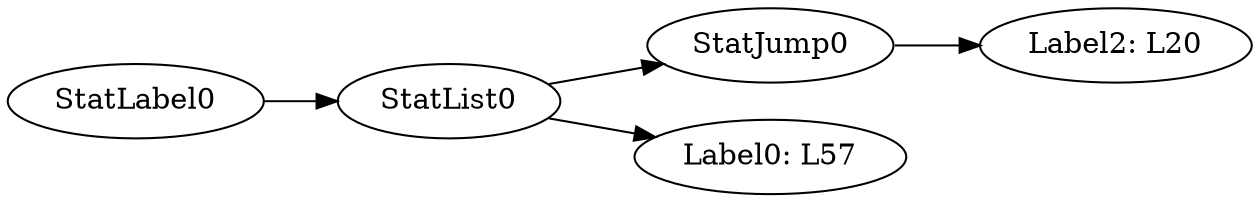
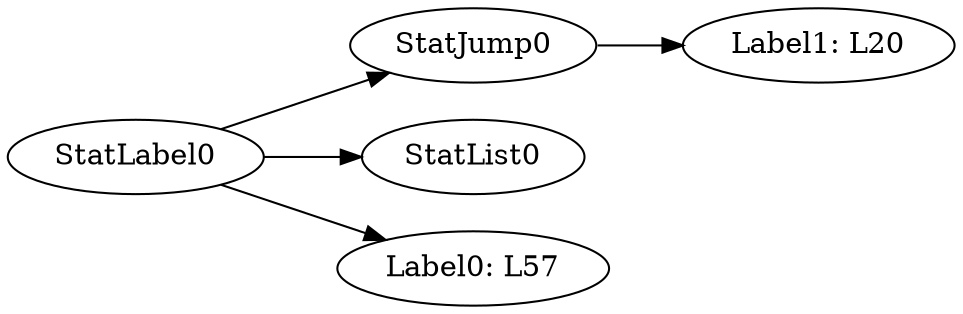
node "Label2: L20": label "Label2: L20" -> "Label1: L20"
edge "StatList0" -> "StatJump0": now "StatLabel0" -> "StatJump0"
edge "StatList0" -> "Label0: L57": now "StatLabel0" -> "Label0: L57"
